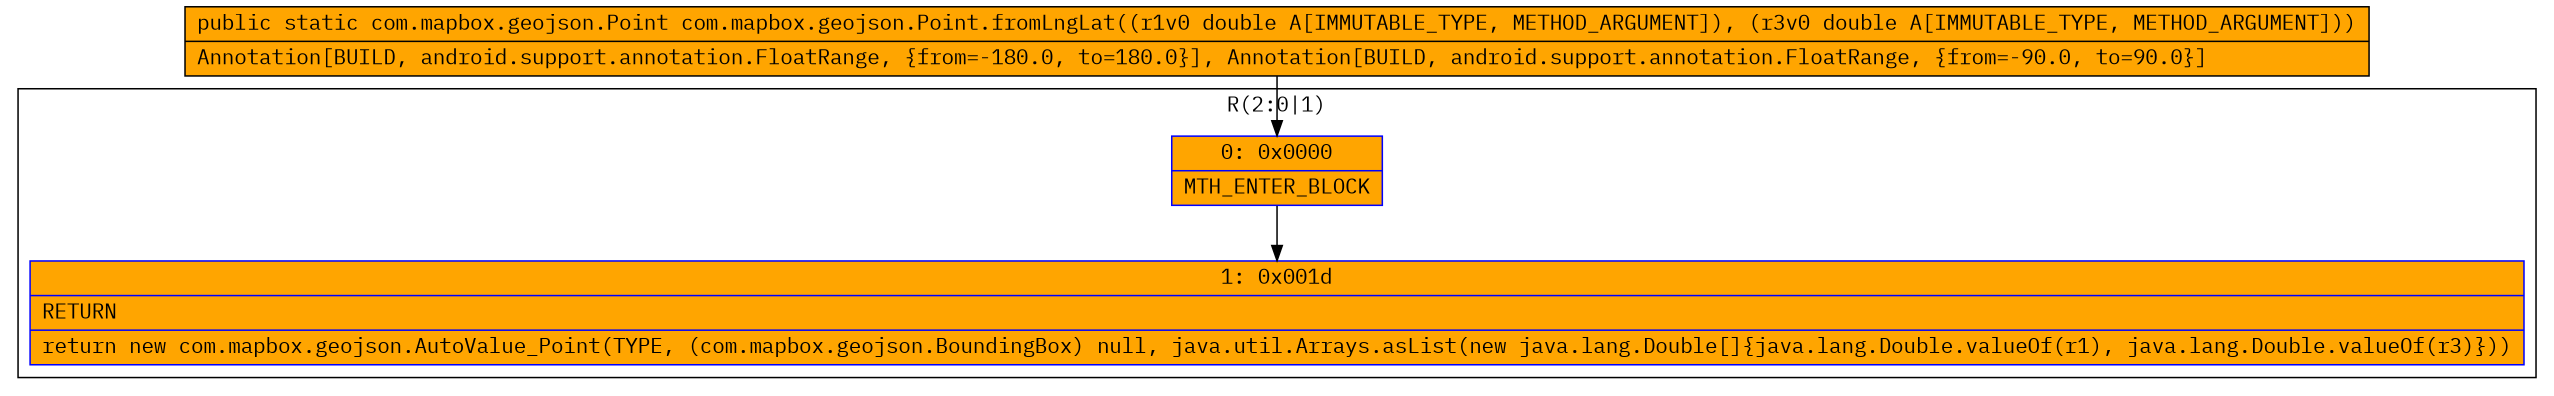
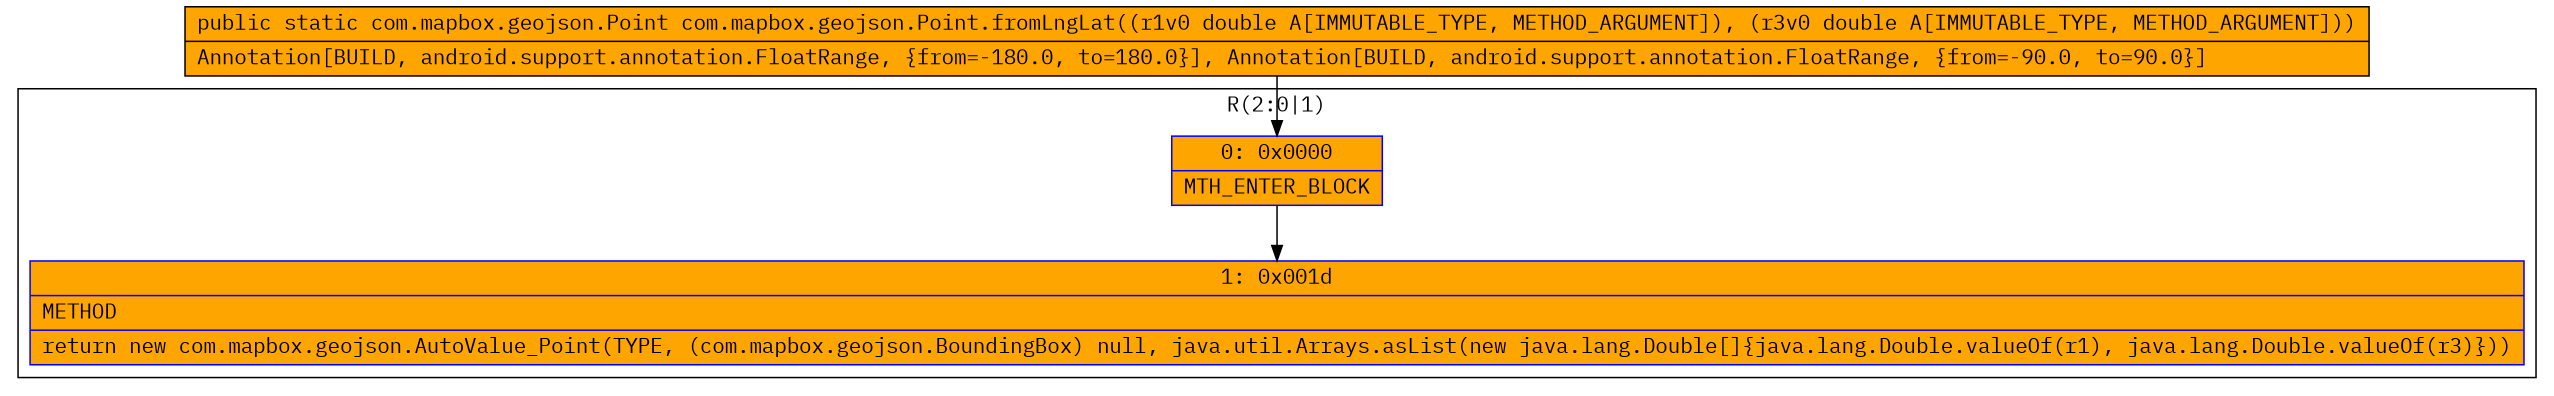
node "1: 0x001d": text "RETURN" -> "METHOD"
